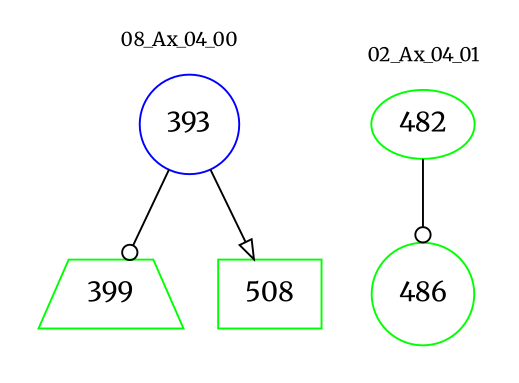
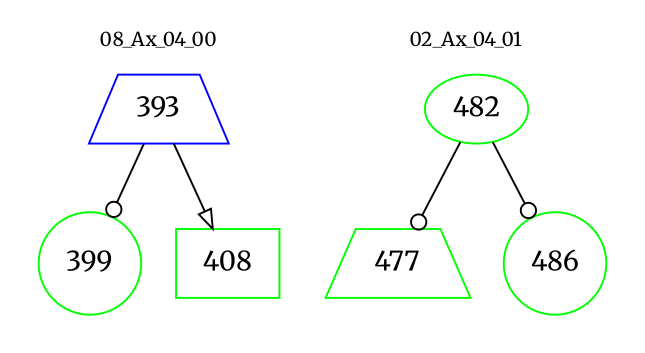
node "393": shape circle -> trapezium
node "477": added
node "399": shape trapezium -> circle
node "508": label "508" -> "408"
